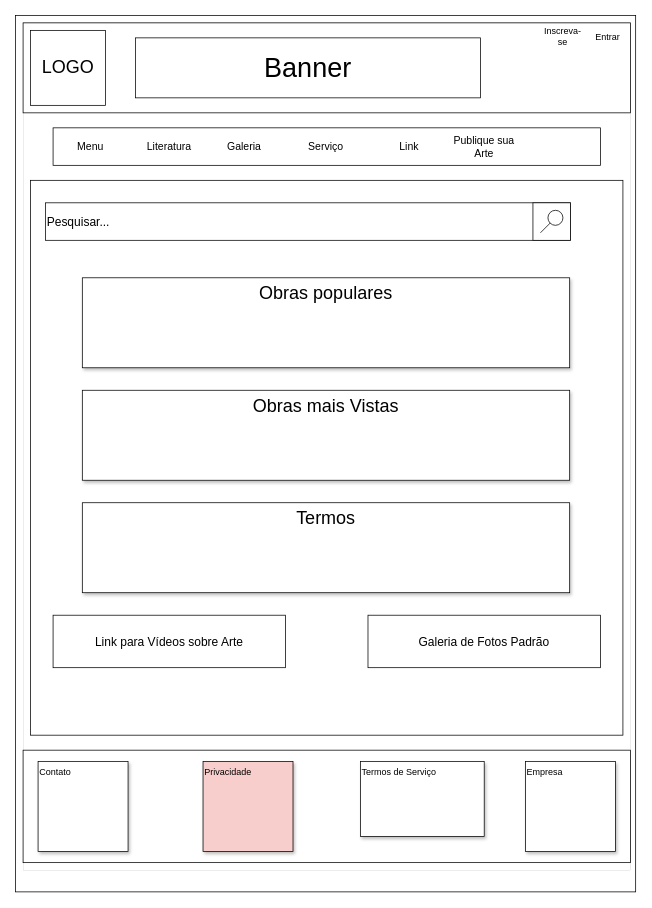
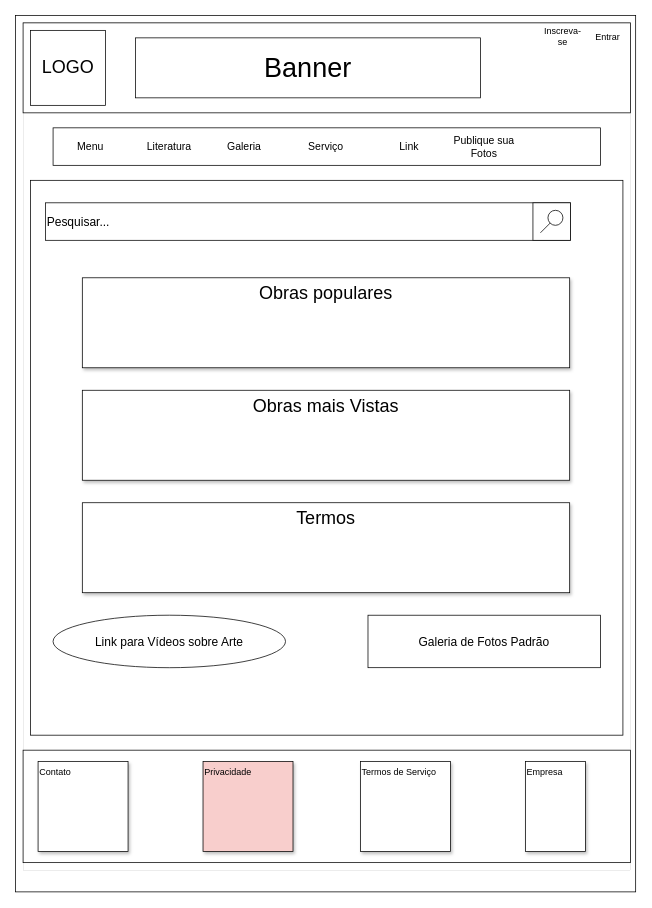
node "Publique sua Arte": label "Publique sua Arte" -> "Publique sua Fotos"
node "Link para Vídeos sobre Arte": shape rectangle -> ellipse
node "Termos de Serviço": size 124x75 -> 90x90
node "Empresa": size 90x90 -> 60x90
